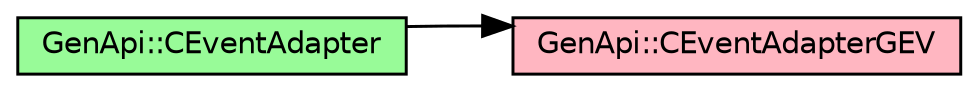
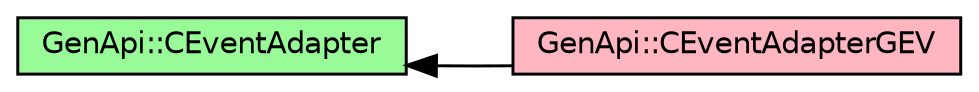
edge "GenApi::CEventAdapter" -> "GenApi::CEventAdapterGEV": reversed
